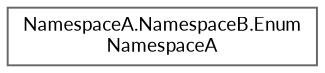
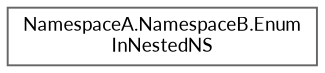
node "NamespaceA.NamespaceB.Enum NamespaceA": label "NamespaceA.NamespaceB.Enum NamespaceA" -> "NamespaceA.NamespaceB.Enum InNestedNS"
